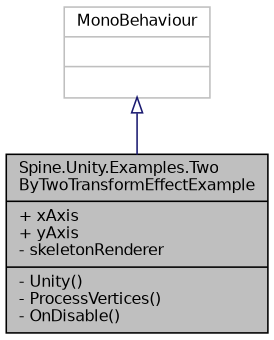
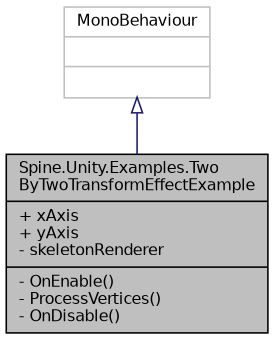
node "Spine.Unity.Examples.Two": text "- Unity()" -> "- OnEnable()"
